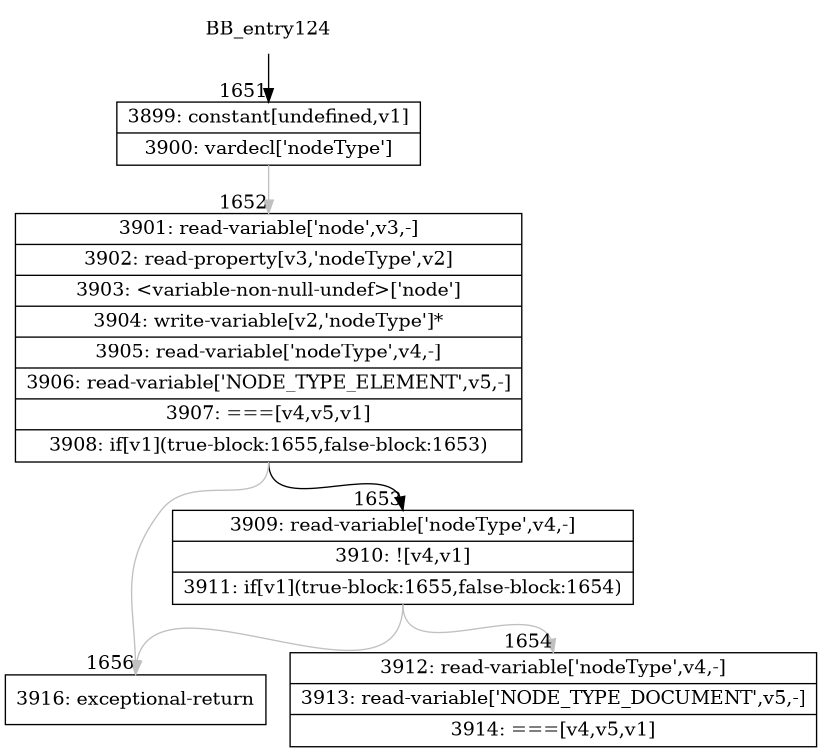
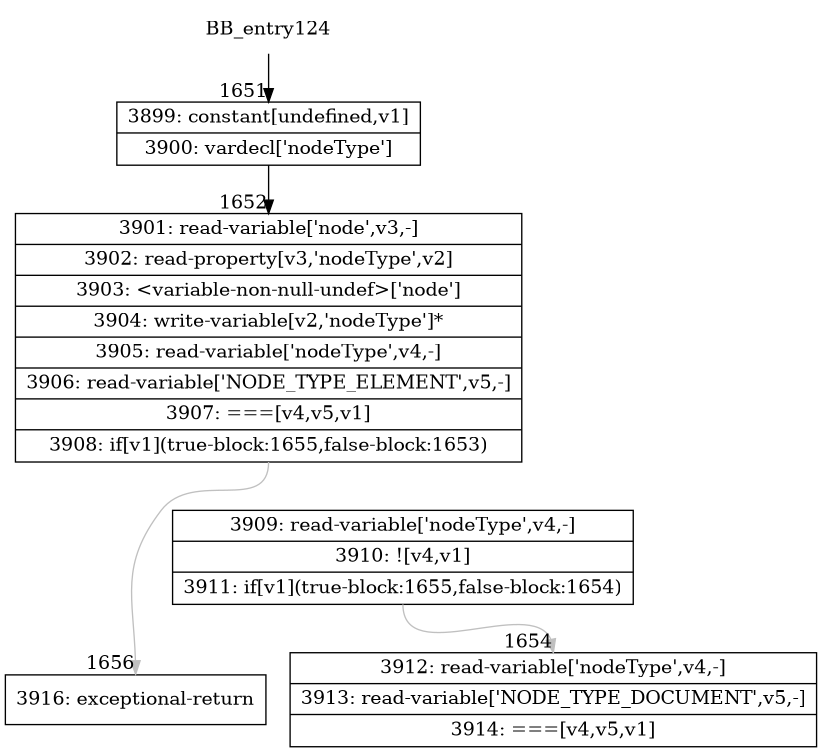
edge "3899: constant[undefined,v1]" -> "3901: read-variable['node',v3,-]": color gray -> black
edge "3901: read-variable['node',v3,-]" -> "3909: read-variable['nodeType',v4,-]": removed
edge "3909: read-variable['nodeType',v4,-]" -> "3916: exceptional-return": removed
